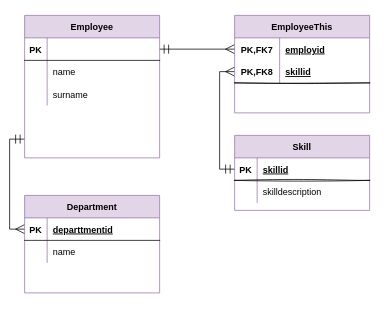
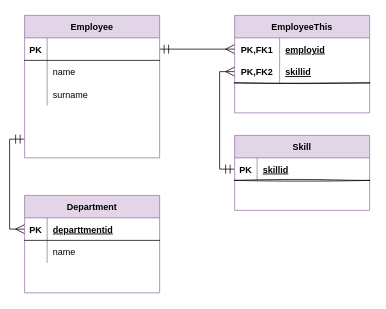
node "PK,FK7": label "PK,FK7" -> "PK,FK1"
node "PK,FK8": label "PK,FK8" -> "PK,FK2"
node "skilldescription": removed
